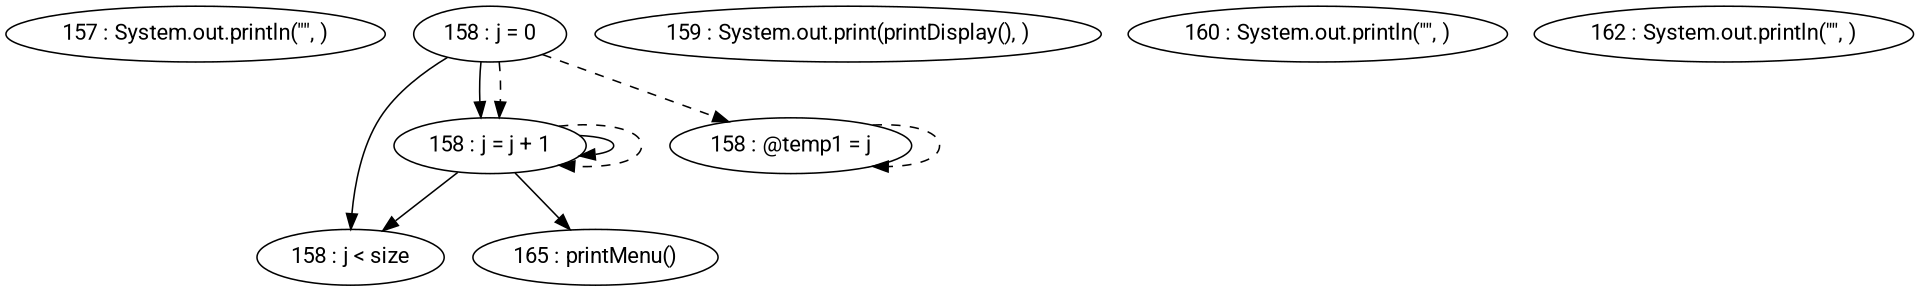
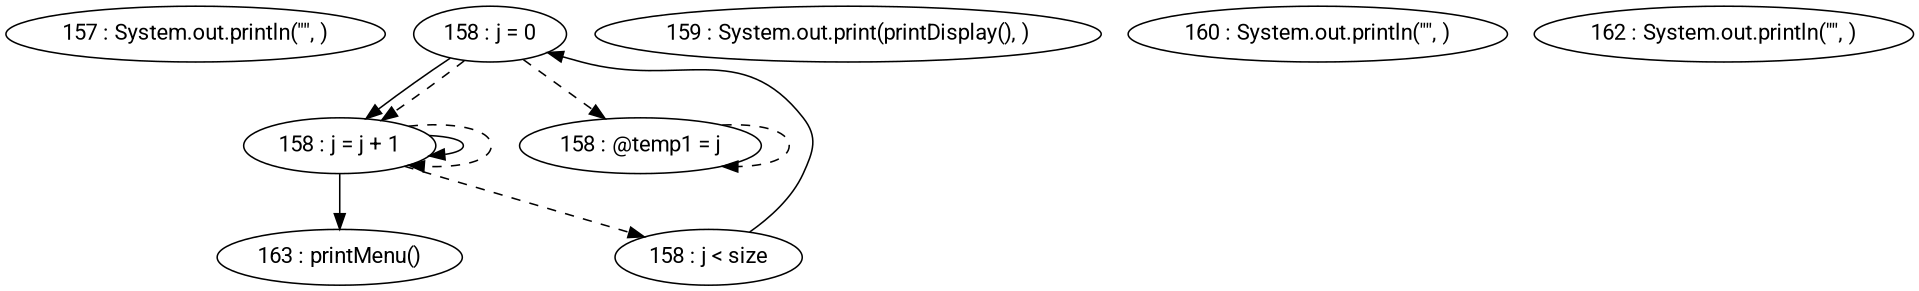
edge "158 : j = 0" -> "158 : j < size": reversed
edge "158 : j = j + 1" -> "158 : j < size": style solid -> dashed
node "165 : printMenu()": label "165 : printMenu()" -> "163 : printMenu()"
